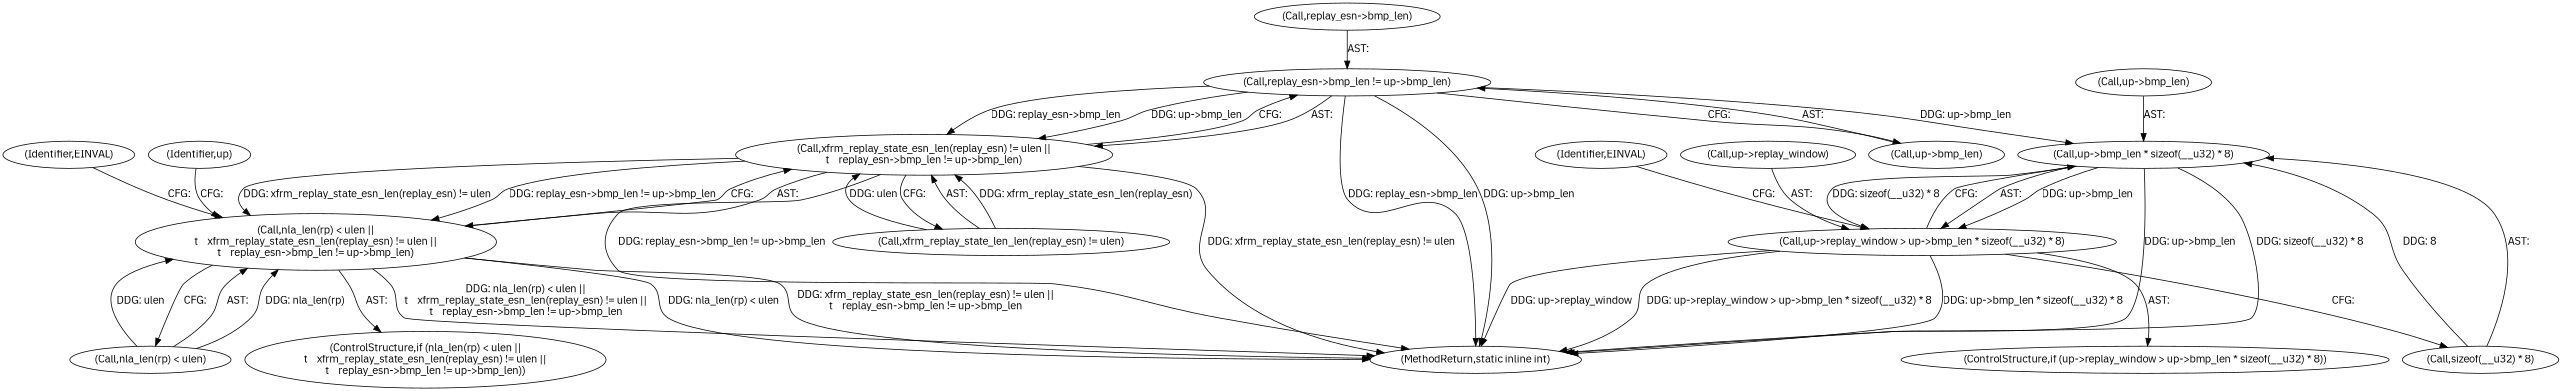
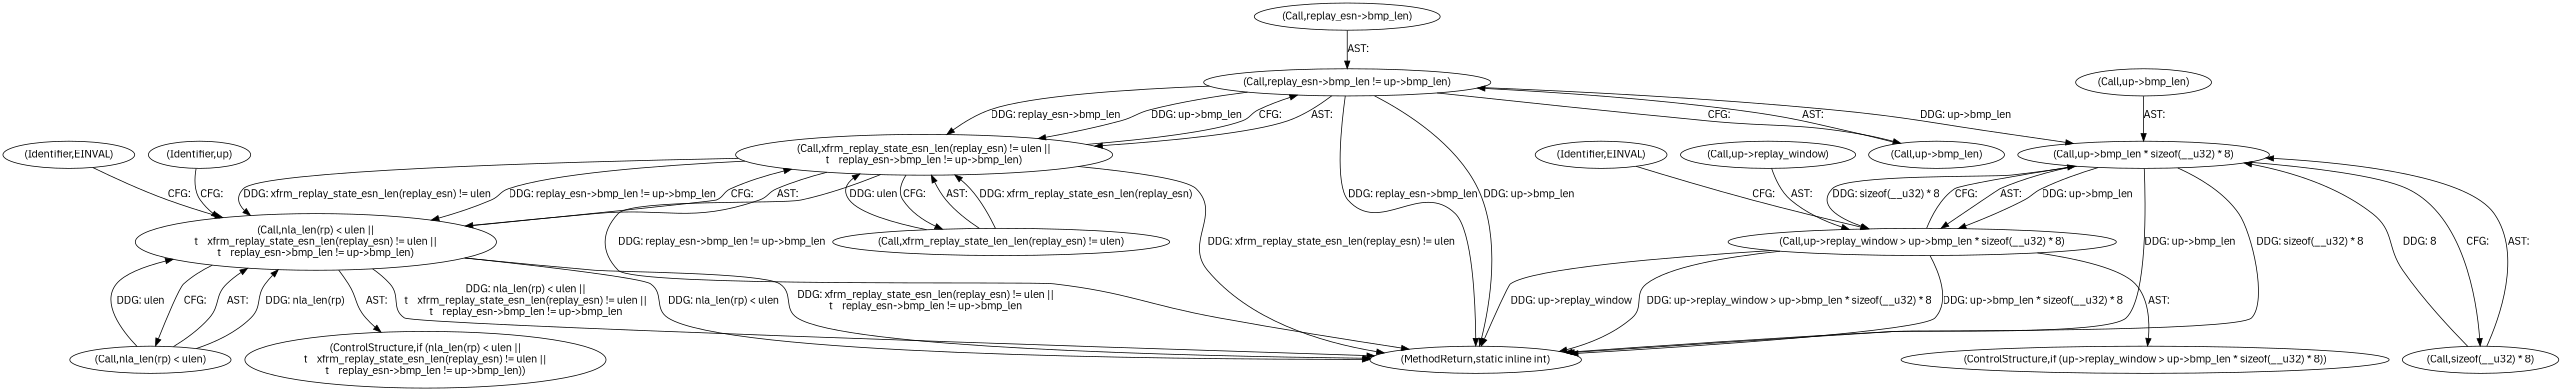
edge "(Call,up->replay_window > up->bmp_len * sizeof(__u32) * 8)" -> "(Call,sizeof(__u32) * 8)": now "(Call,up->bmp_len * sizeof(__u32) * 8)" -> "(Call,sizeof(__u32) * 8)"
